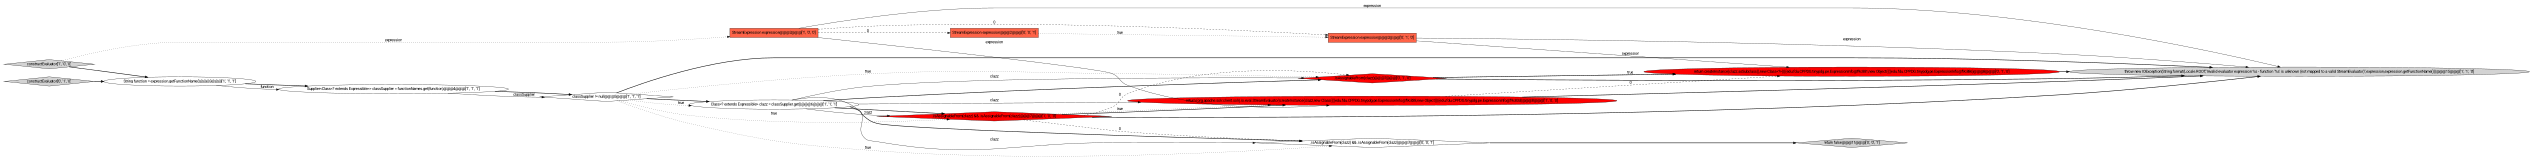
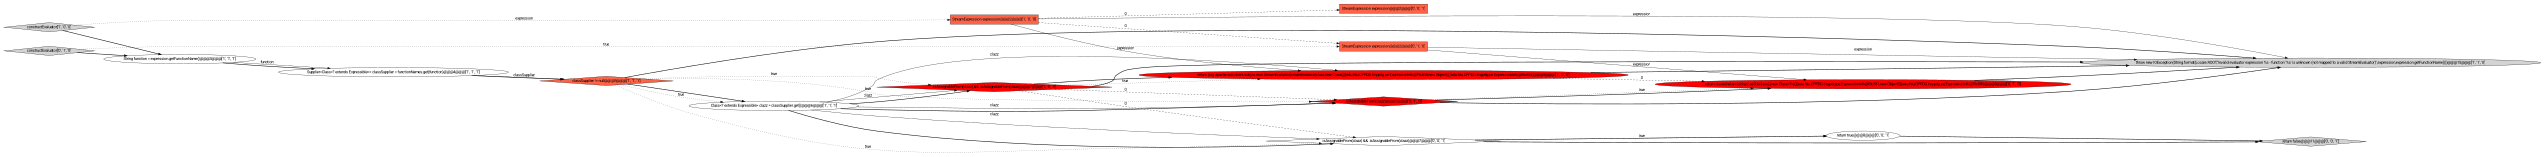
edge "StreamExpression expression@@@2@@@['0', '0', '1']" -> "StreamExpression expression@@@2@@@['0', '1', '0']": now "constructEvaluator['0', '1', '0']" -> "StreamExpression expression@@@2@@@['0', '1', '0']"
node "classSupplier != null@@@5@@@['1', '1', '1']": fillcolor white -> tomato
node "return true@@@8@@@['0', '0', '1']": added
